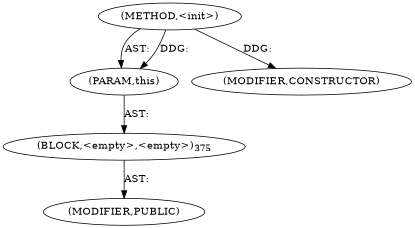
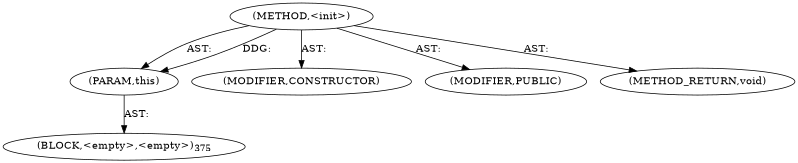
edge "(METHOD,<init>)" -> "(MODIFIER,CONSTRUCTOR)": label "DDG: " -> "AST: "
node "(METHOD_RETURN,void)": added
edge "(BLOCK,<empty>,<empty>)" -> "(MODIFIER,PUBLIC)": now "(METHOD,<init>)" -> "(MODIFIER,PUBLIC)"
